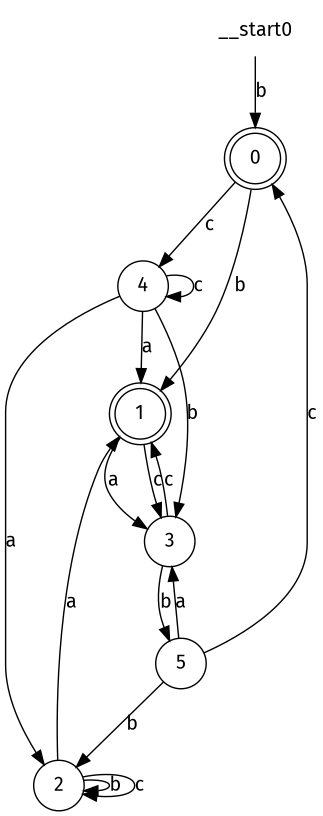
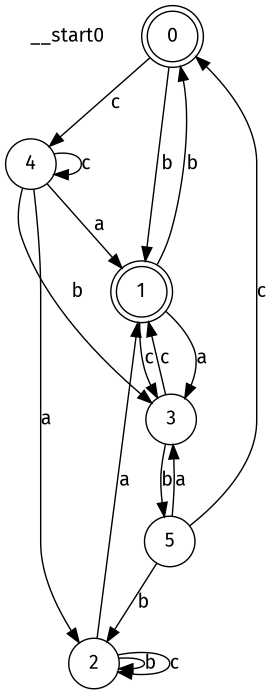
edge "__start0" -> "0": now "1" -> "0"
